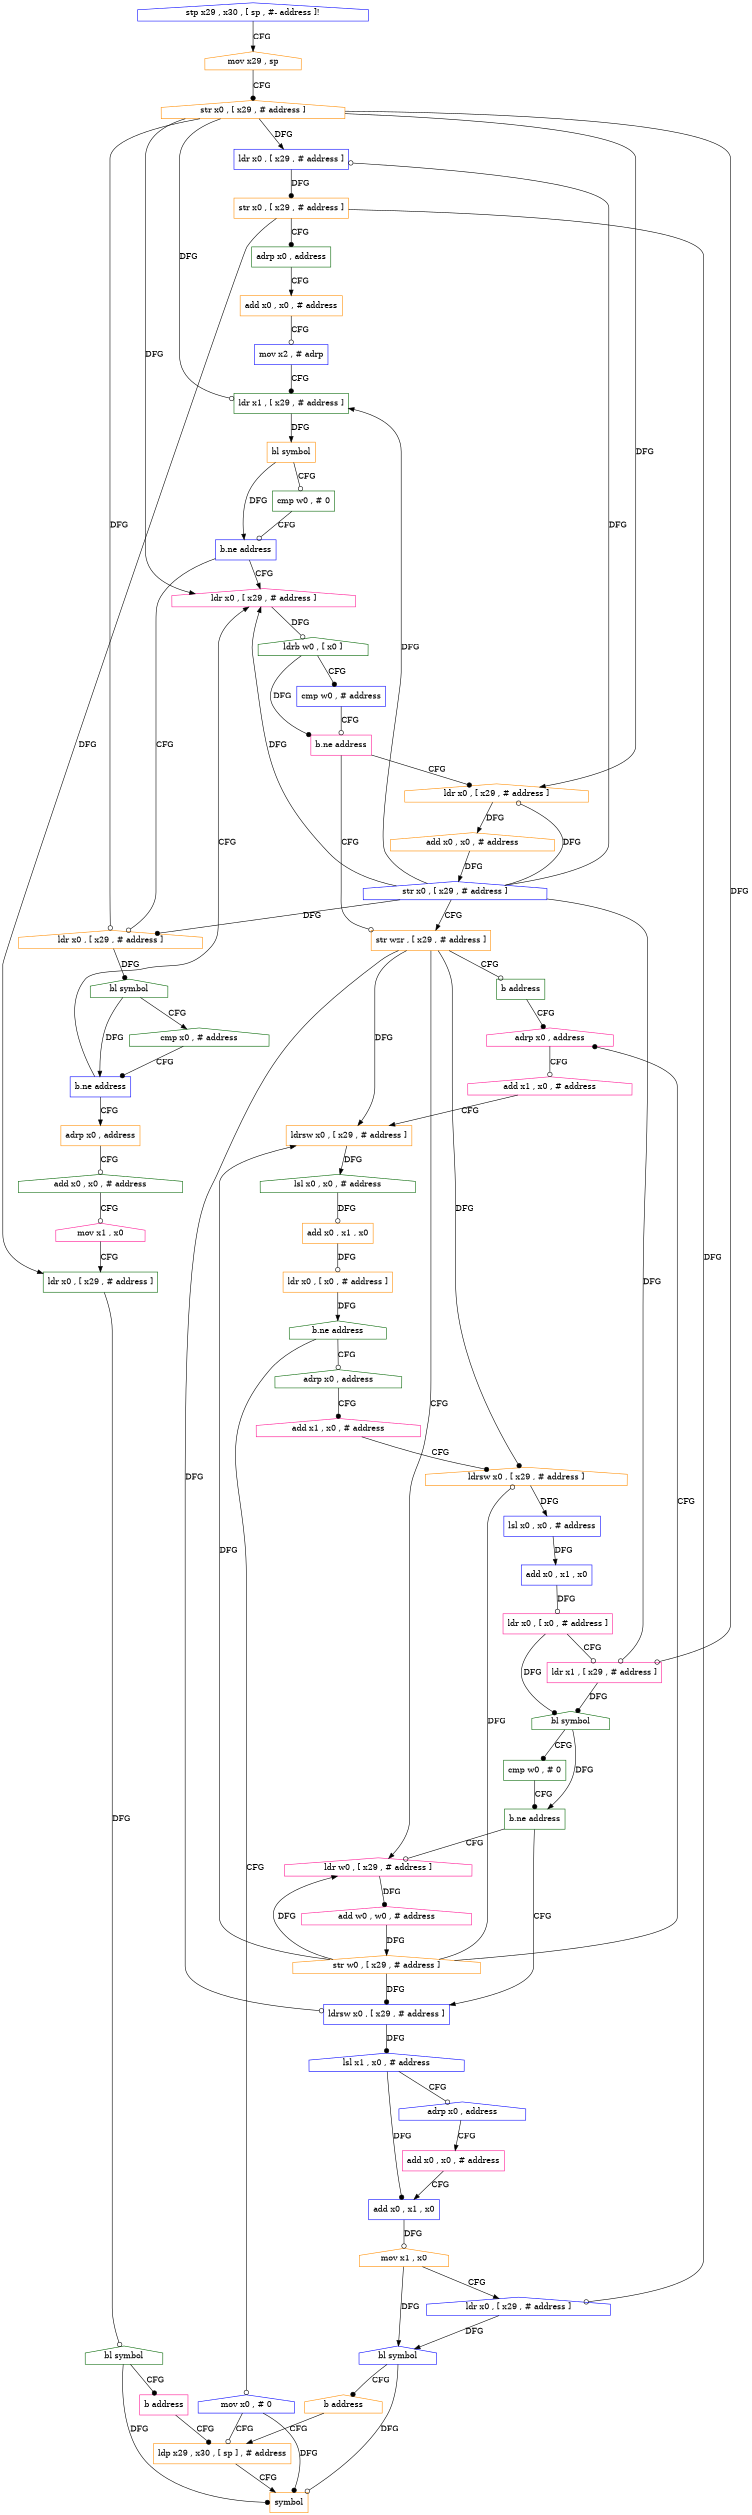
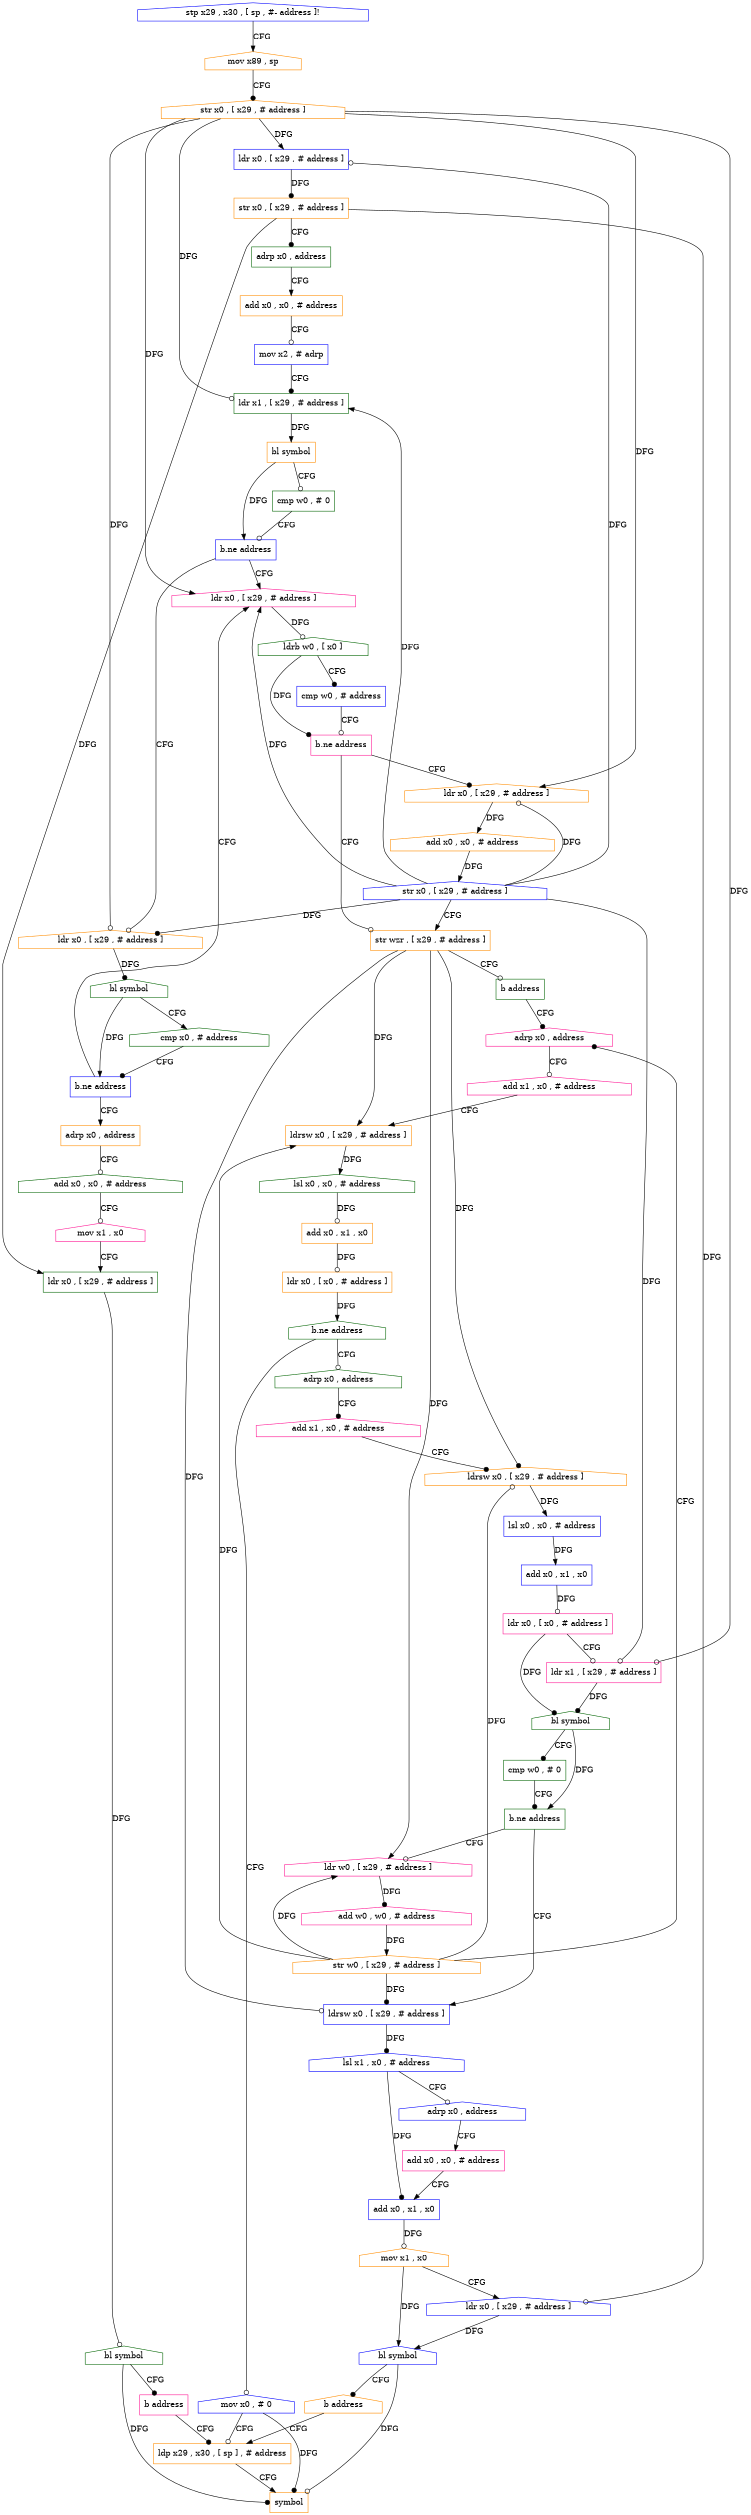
node "mov x29 , sp": label "mov x29 , sp" -> "mov x89 , sp"
edge "str wzr , [ x29 , # address ]" -> "ldr w0 , [ x29 , # address ]": label "CFG" -> "DFG"
